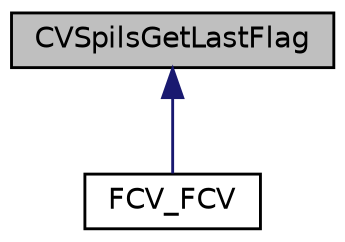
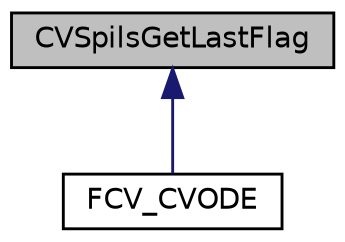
node "FCV_FCV": label "FCV_FCV" -> "FCV_CVODE"
